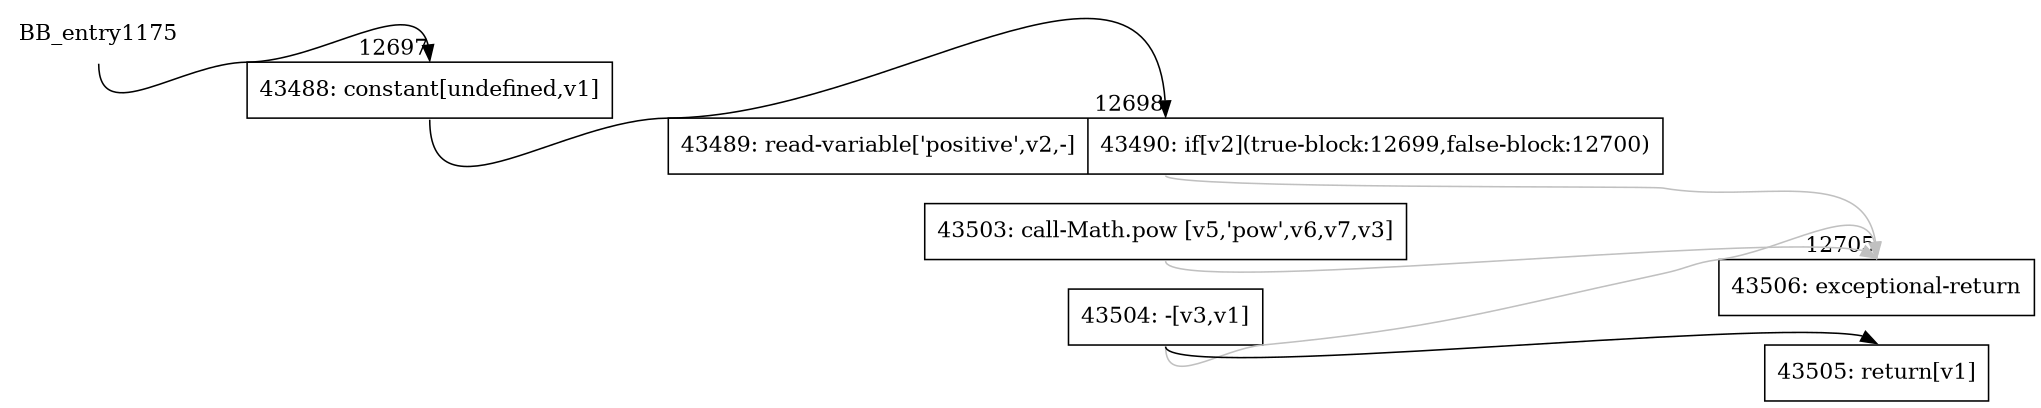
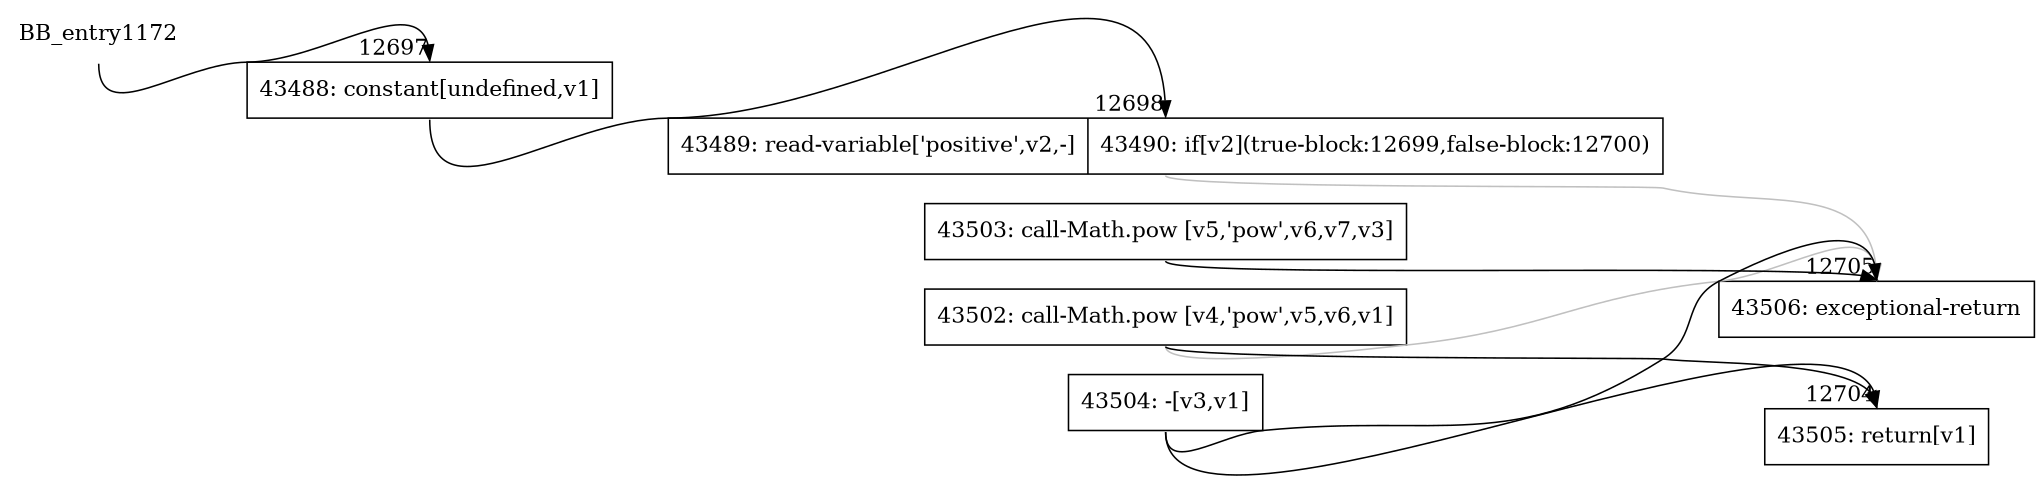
node "BB_entry1175": label "BB_entry1175" -> "BB_entry1172"
edge "43503: call-Math.pow [v5,'pow',v6,v7,v3]" -> "43506: exceptional-return": color gray -> black
edge "43504: -[v3,v1]" -> "43506: exceptional-return": color gray -> black
node "43502: call-Math.pow [v4,'pow',v5,v6,v1]": added
